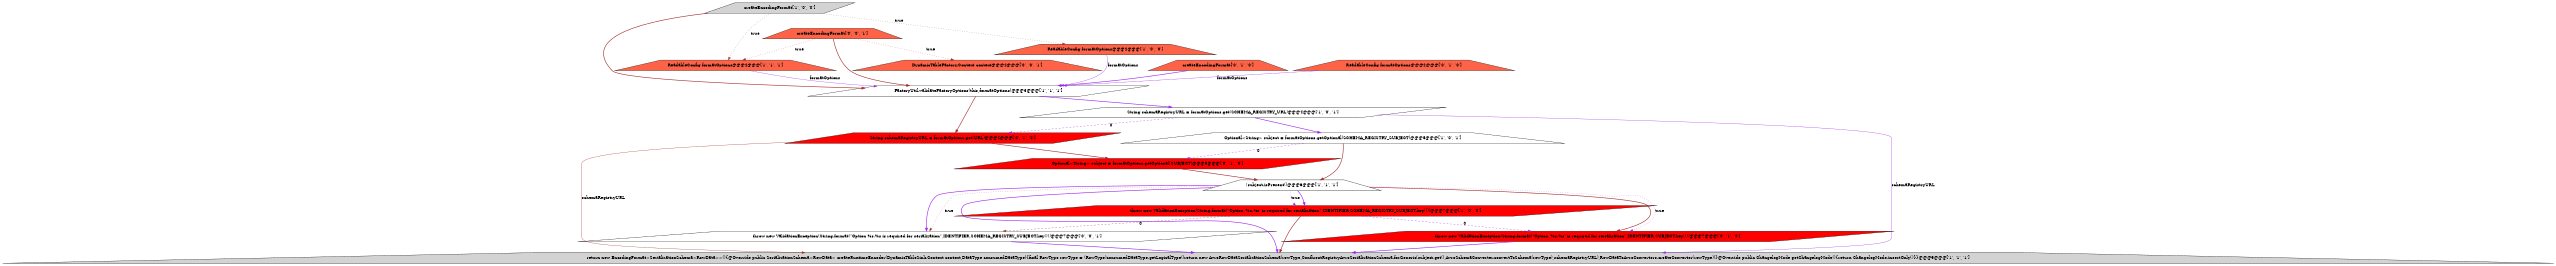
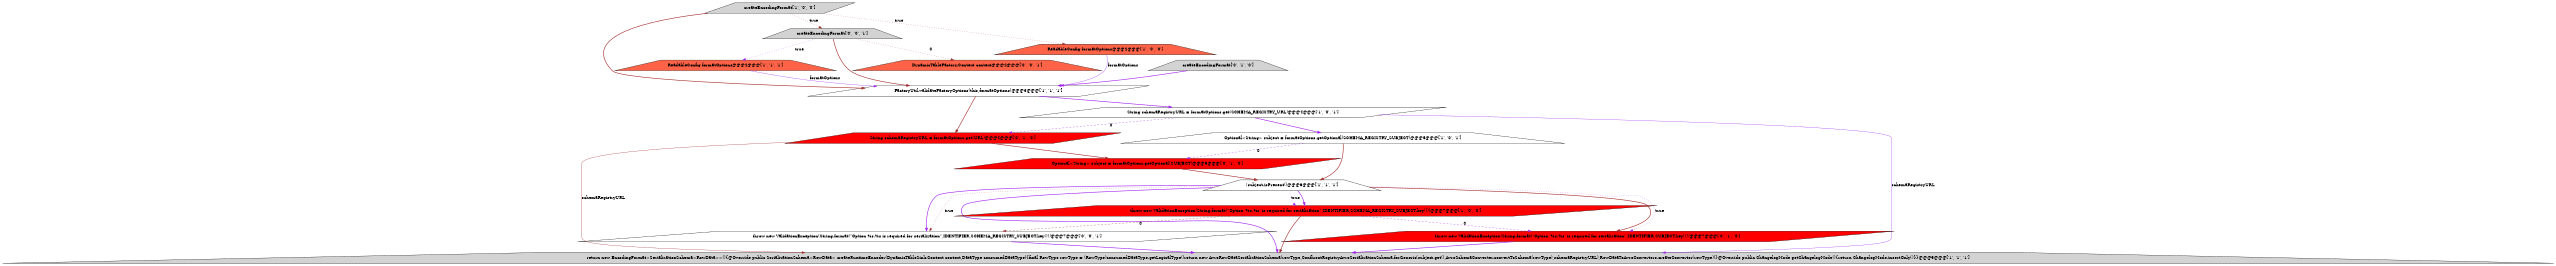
edge "createEncodingFormat['1', '0', '0']" -> "ReadableConfig formatOptions@@@2@@@['1', '1', '1']": now "createEncodingFormat['1', '0', '0']" -> "createEncodingFormat['0', '0', '1']"
node "createEncodingFormat['0', '0', '1']": fillcolor tomato -> lightgray
edge "createEncodingFormat['0', '0', '1']" -> "ReadableConfig formatOptions@@@2@@@['1', '1', '1']": color brown -> purple
edge "createEncodingFormat['0', '0', '1']" -> "DynamicTableFactory.Context context@@@2@@@['0', '0', '1']": label "true" -> "0"
node "createEncodingFormat['0', '1', '0']": fillcolor tomato -> lightgray
node "ReadableConfig formatOptions@@@2@@@['0', '1', '0']": removed
